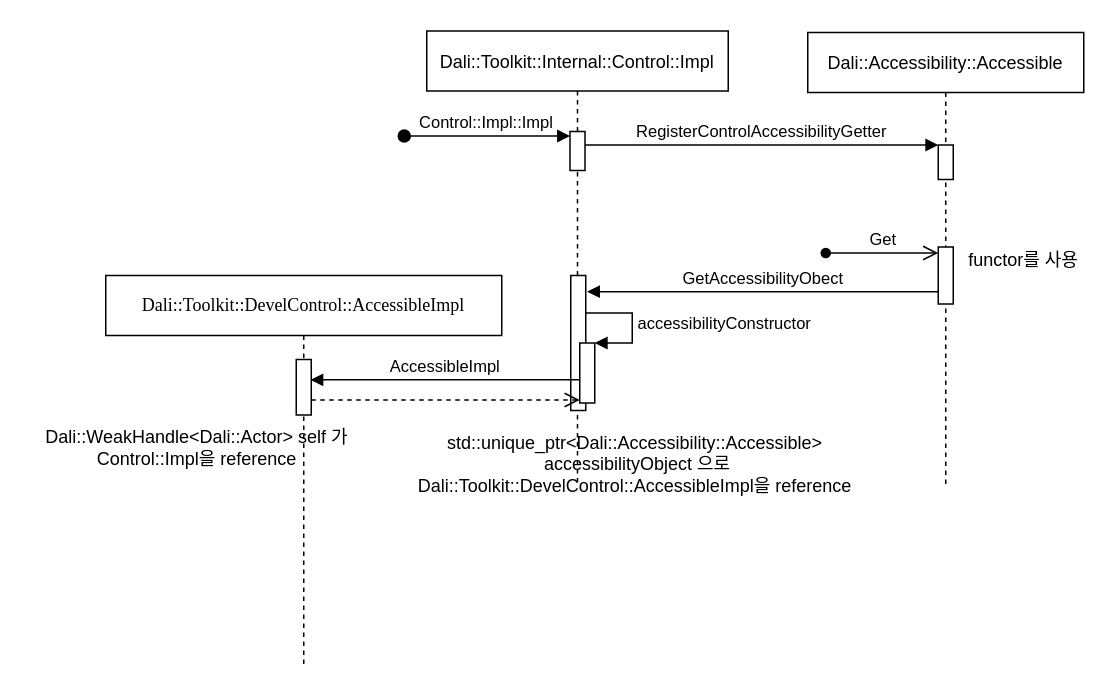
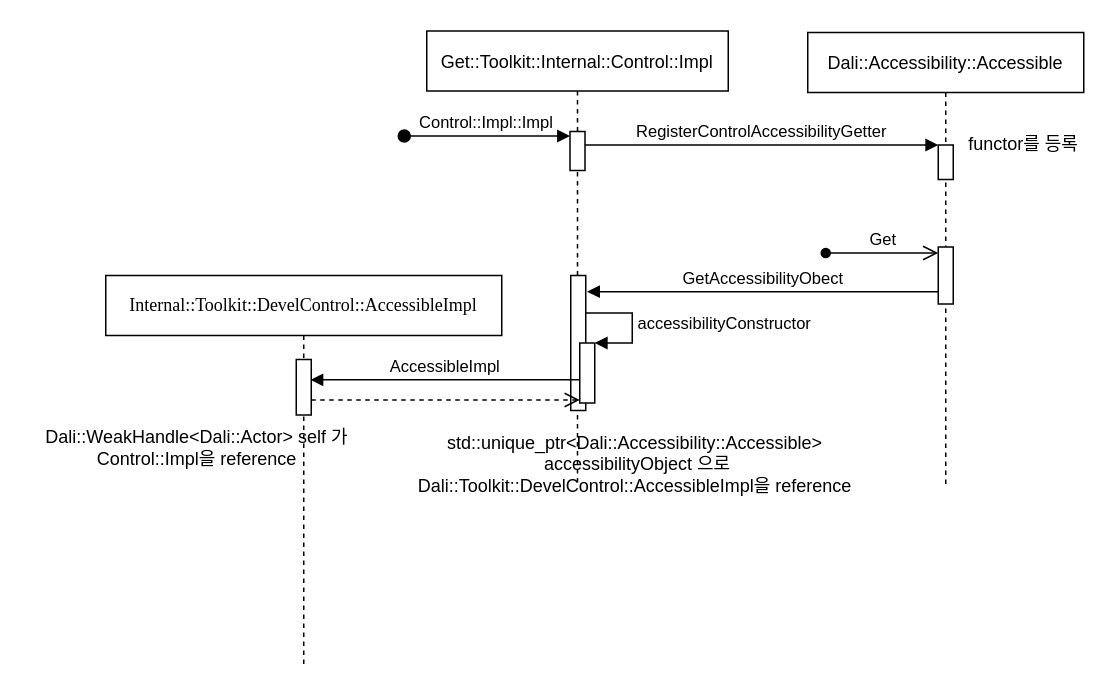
node "Dali::Toolkit::Internal::Control::Impl": label "Dali::Toolkit::Internal::Control::Impl" -> "Get::Toolkit::Internal::Control::Impl"
node "functor를 등록": added
node "functor를 사용": removed
node "Dali::Toolkit::DevelControl::AccessibleImpl": label "Dali::Toolkit::DevelControl::AccessibleImpl" -> "Internal::Toolkit::DevelControl::AccessibleImpl"
